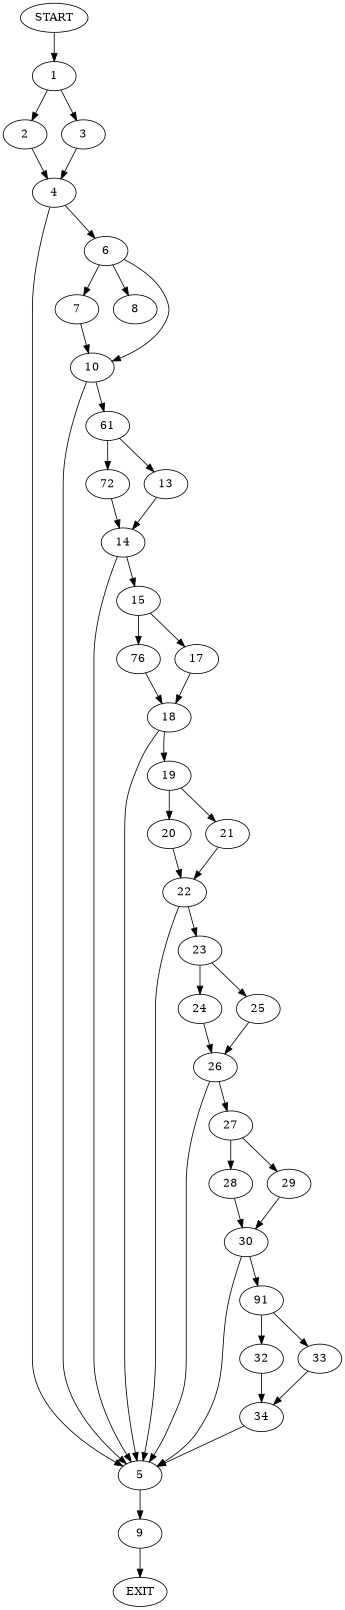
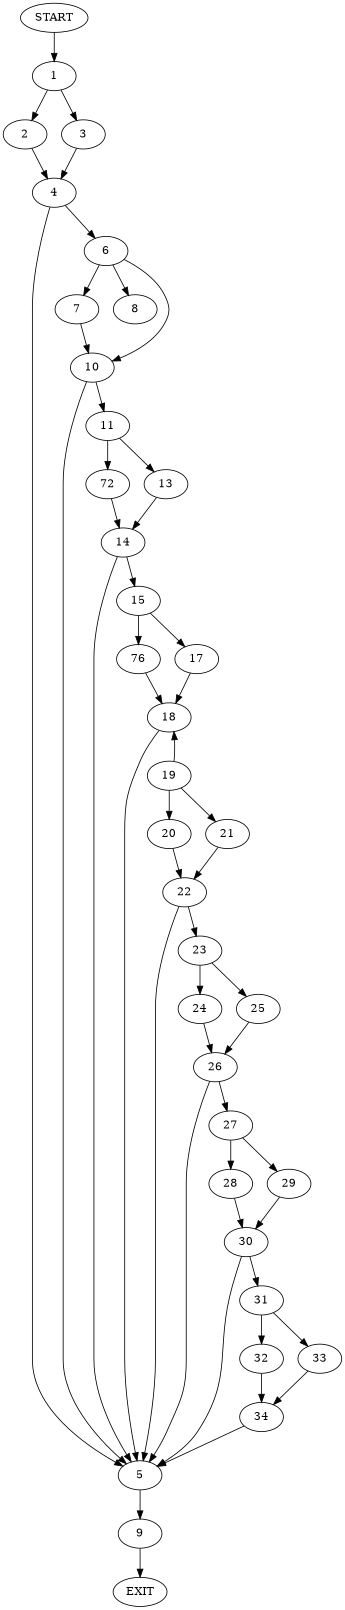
node "61": label "61" -> "11"
edge "18" -> "19": reversed
node "91": label "91" -> "31"
